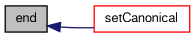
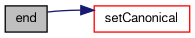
edge "setCanonical" -> "end": reversed
